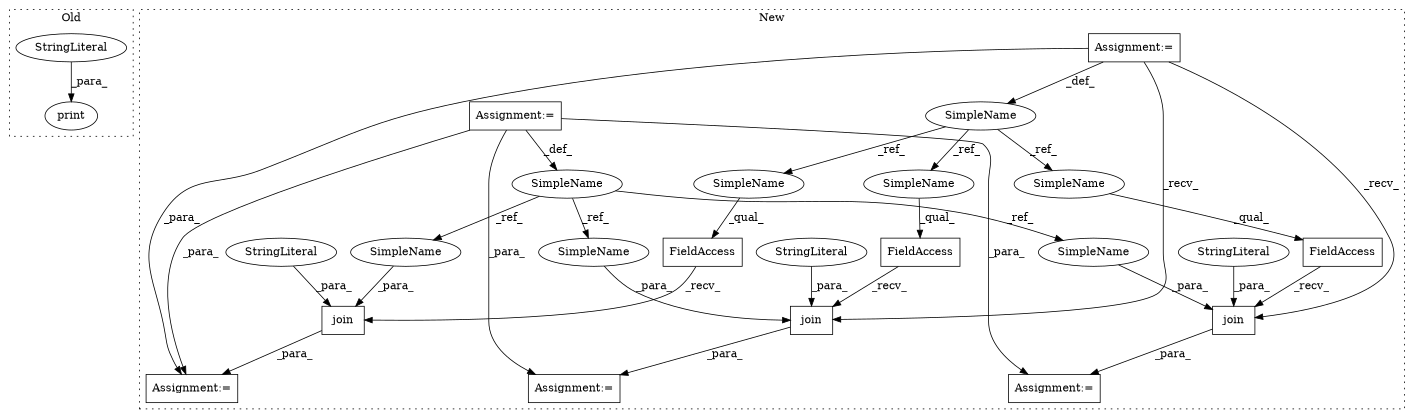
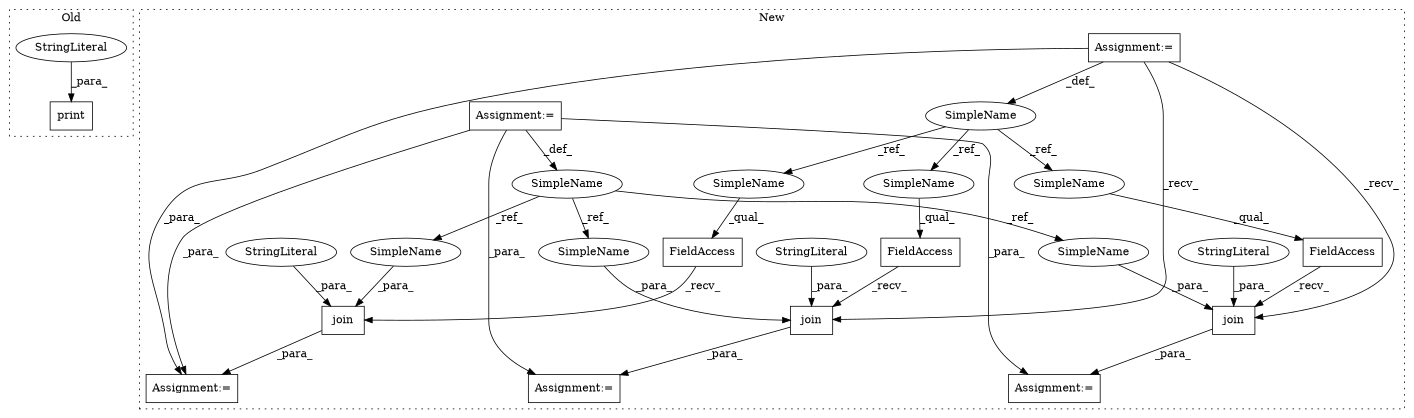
node "print": shape ellipse -> box
